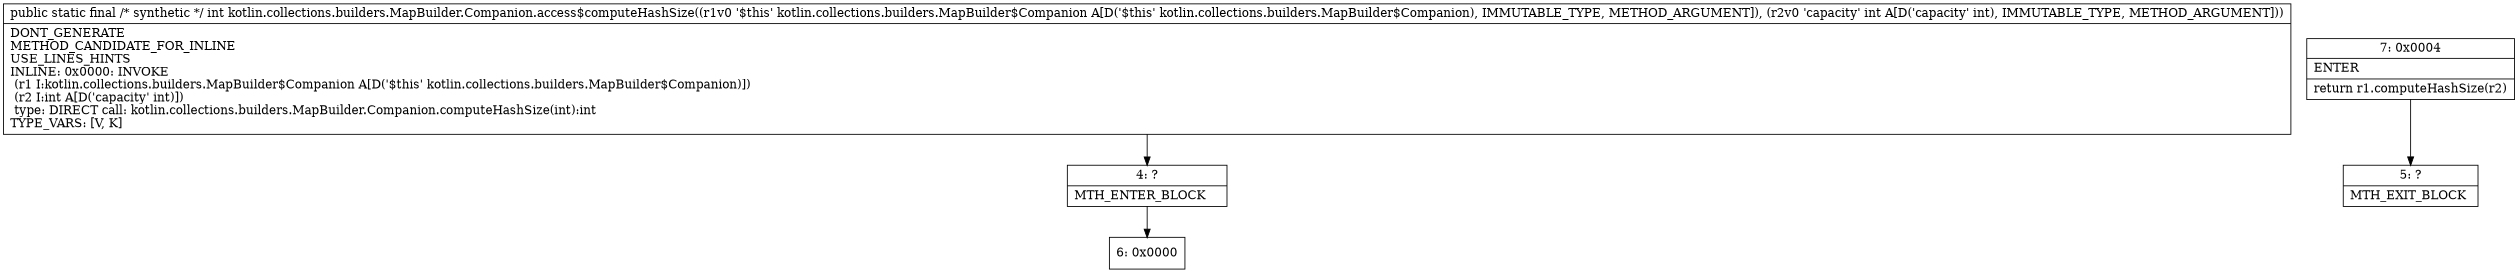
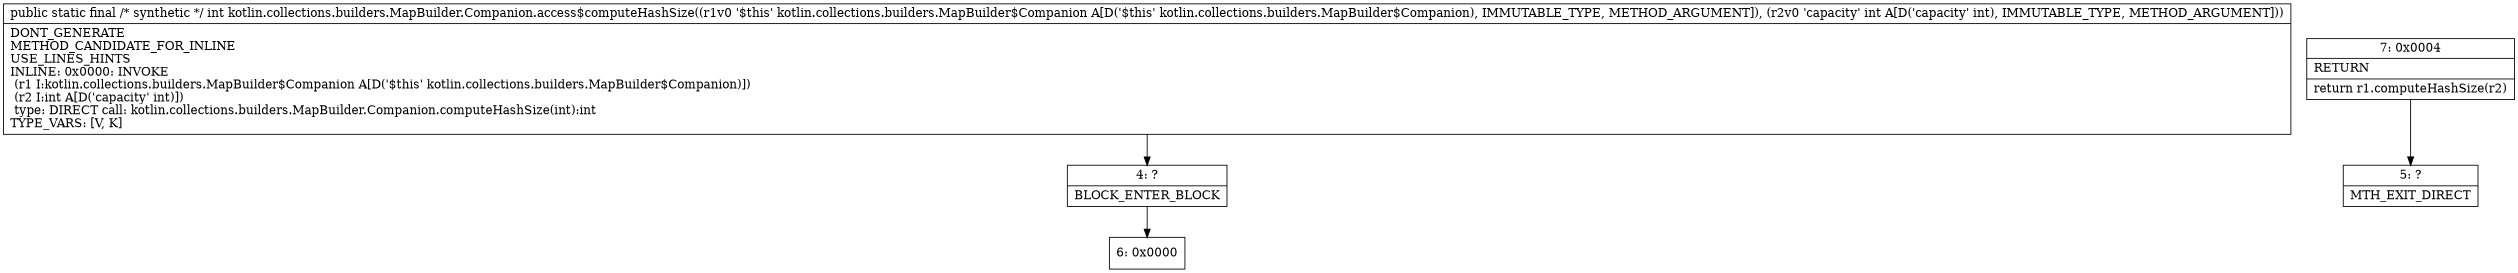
node "7: 0x0004": text "ENTER" -> "RETURN"
node "4: ?": text "MTH_ENTER_BLOCK" -> "BLOCK_ENTER_BLOCK"
node "5: ?": text "MTH_EXIT_BLOCK" -> "MTH_EXIT_DIRECT"
